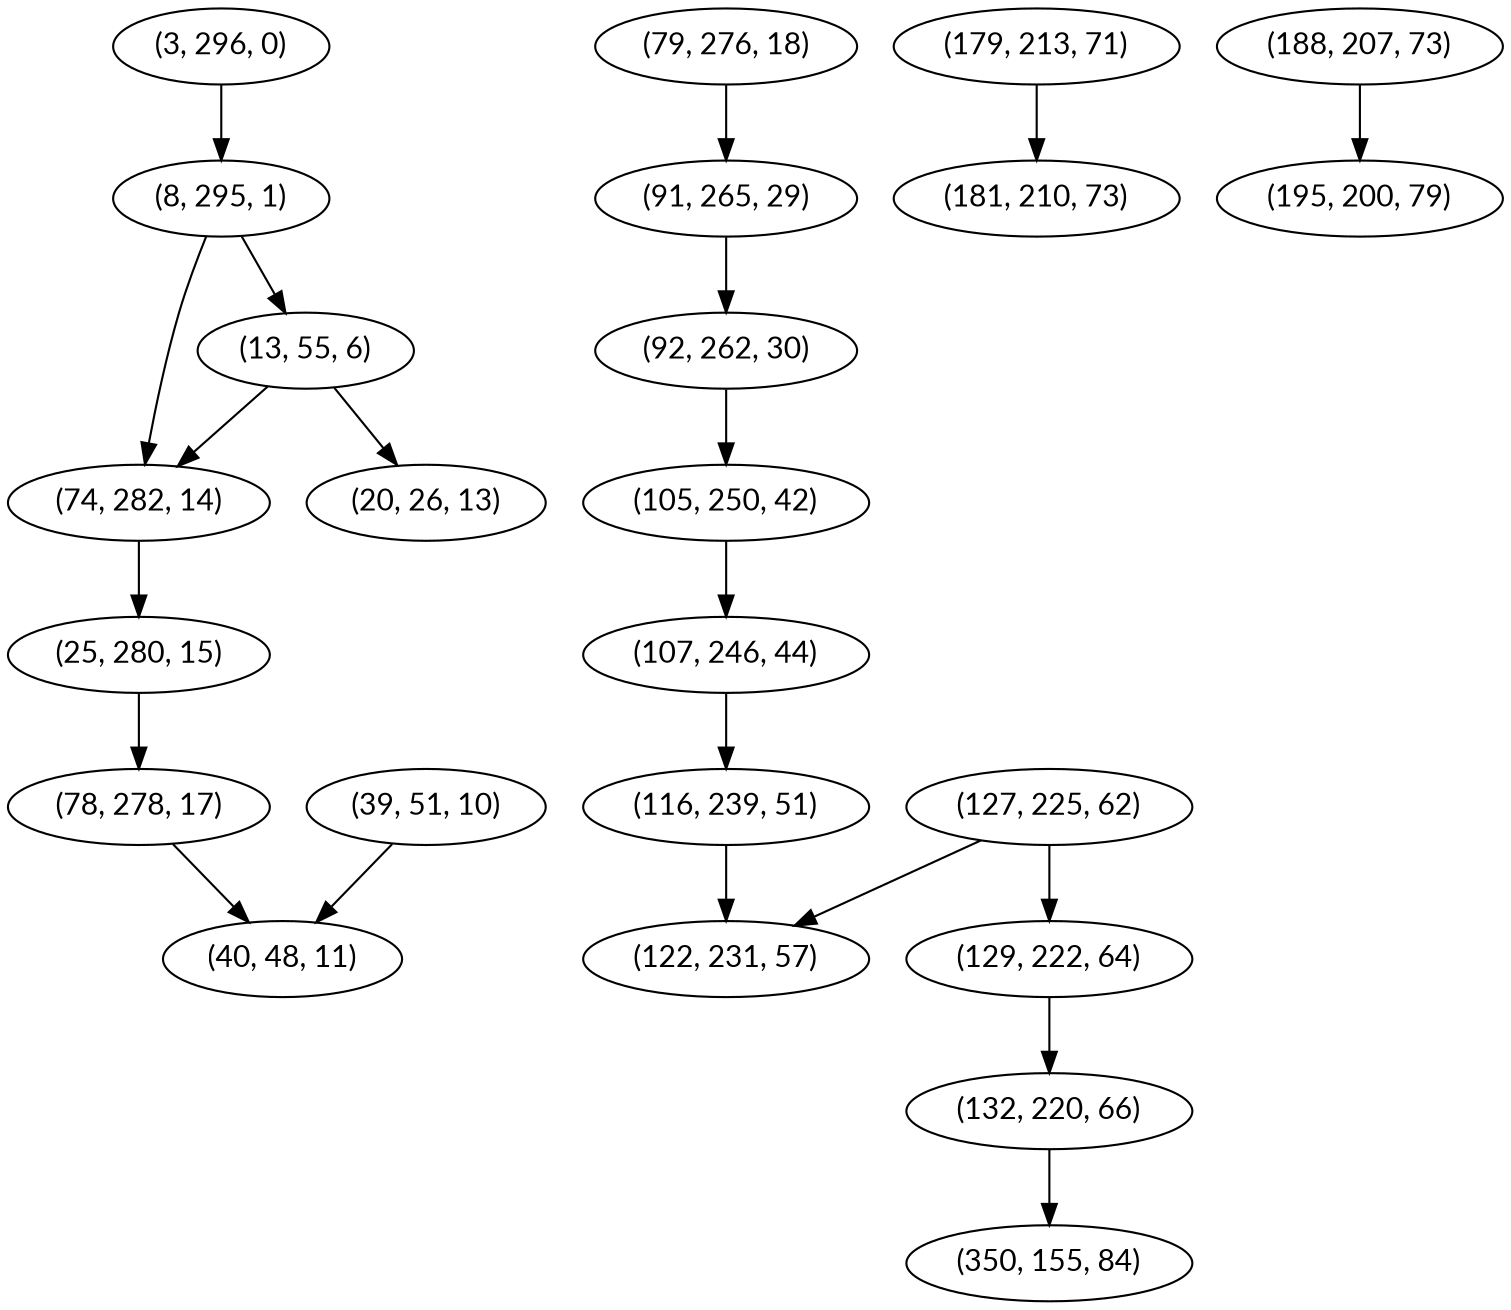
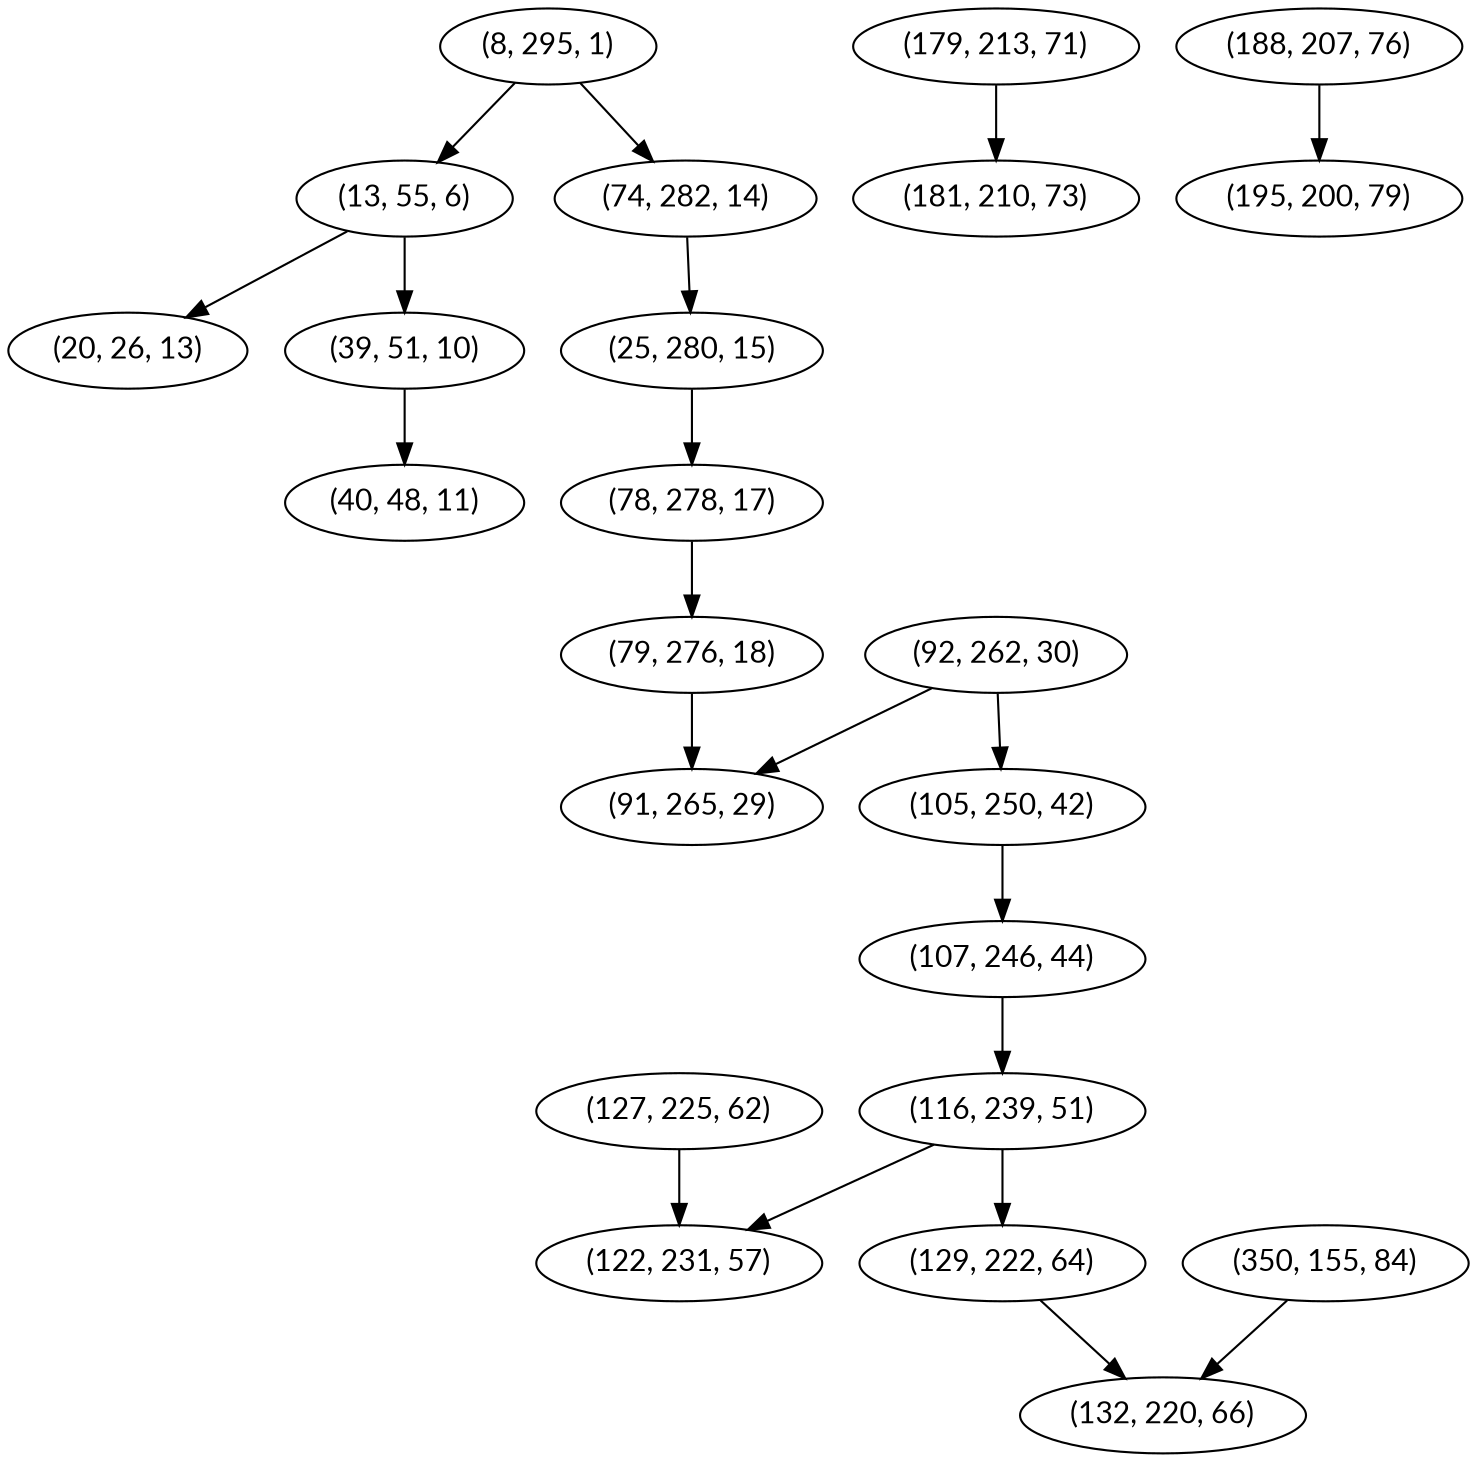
node "(3, 296, 0)": removed
node "(188, 207, 73)": label "(188, 207, 73)" -> "(188, 207, 76)"
edge "(91, 265, 29)" -> "(92, 262, 30)": reversed
edge "(13, 55, 6)" -> "(74, 282, 14)": now "(13, 55, 6)" -> "(39, 51, 10)"
edge "(127, 225, 62)" -> "(129, 222, 64)": now "(116, 239, 51)" -> "(129, 222, 64)"
edge "(78, 278, 17)" -> "(40, 48, 11)": now "(78, 278, 17)" -> "(79, 276, 18)"
edge "(132, 220, 66)" -> "(350, 155, 84)": reversed
